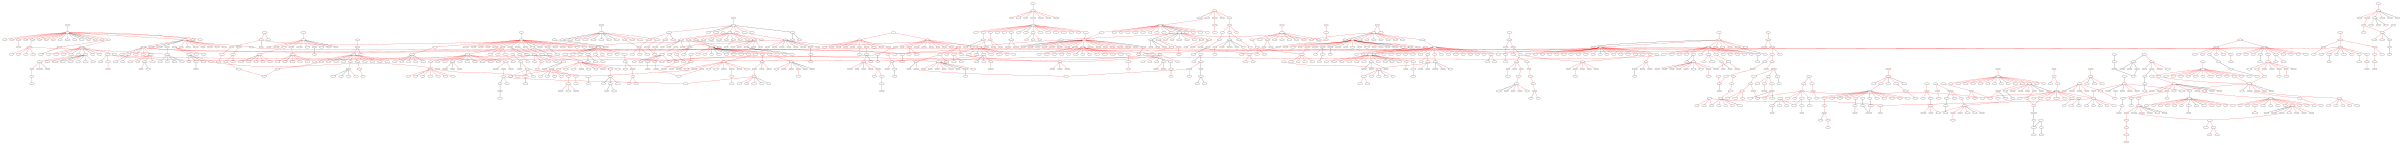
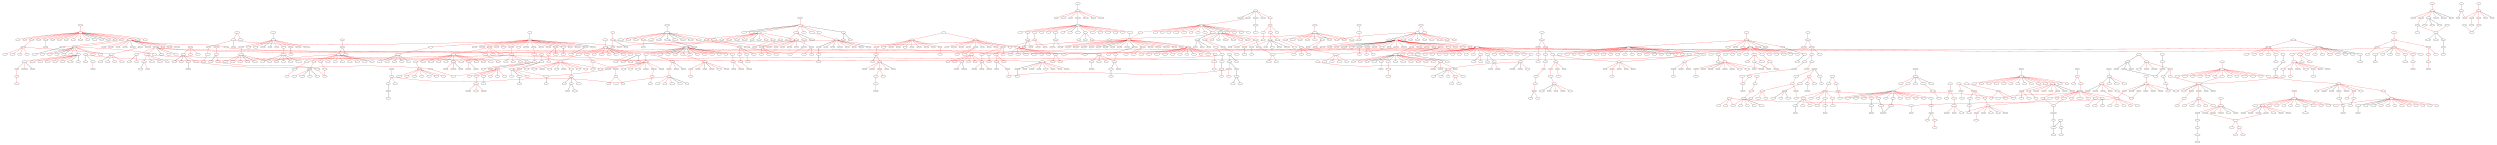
edge "Ludacris" -- "Eminem": removed
